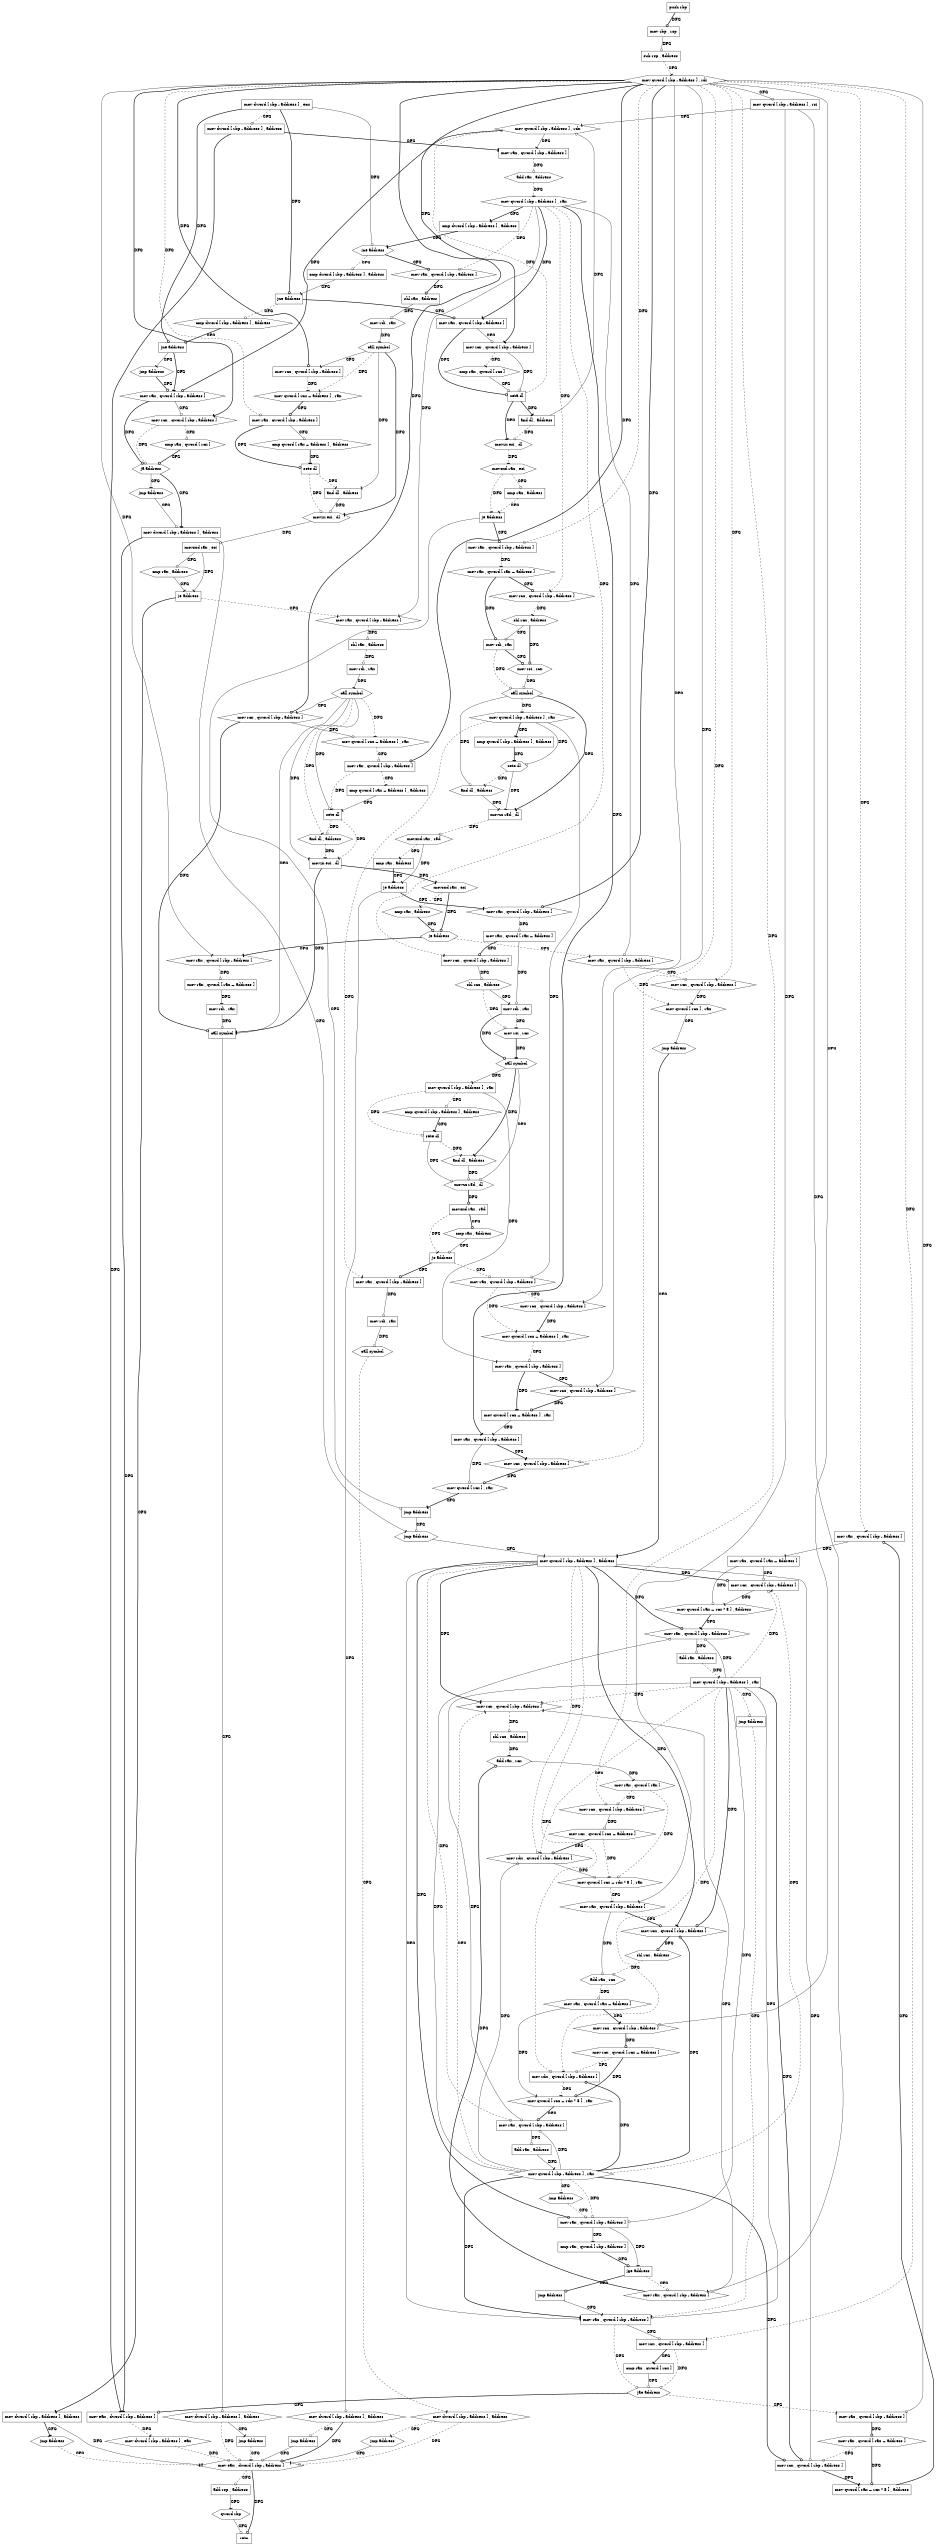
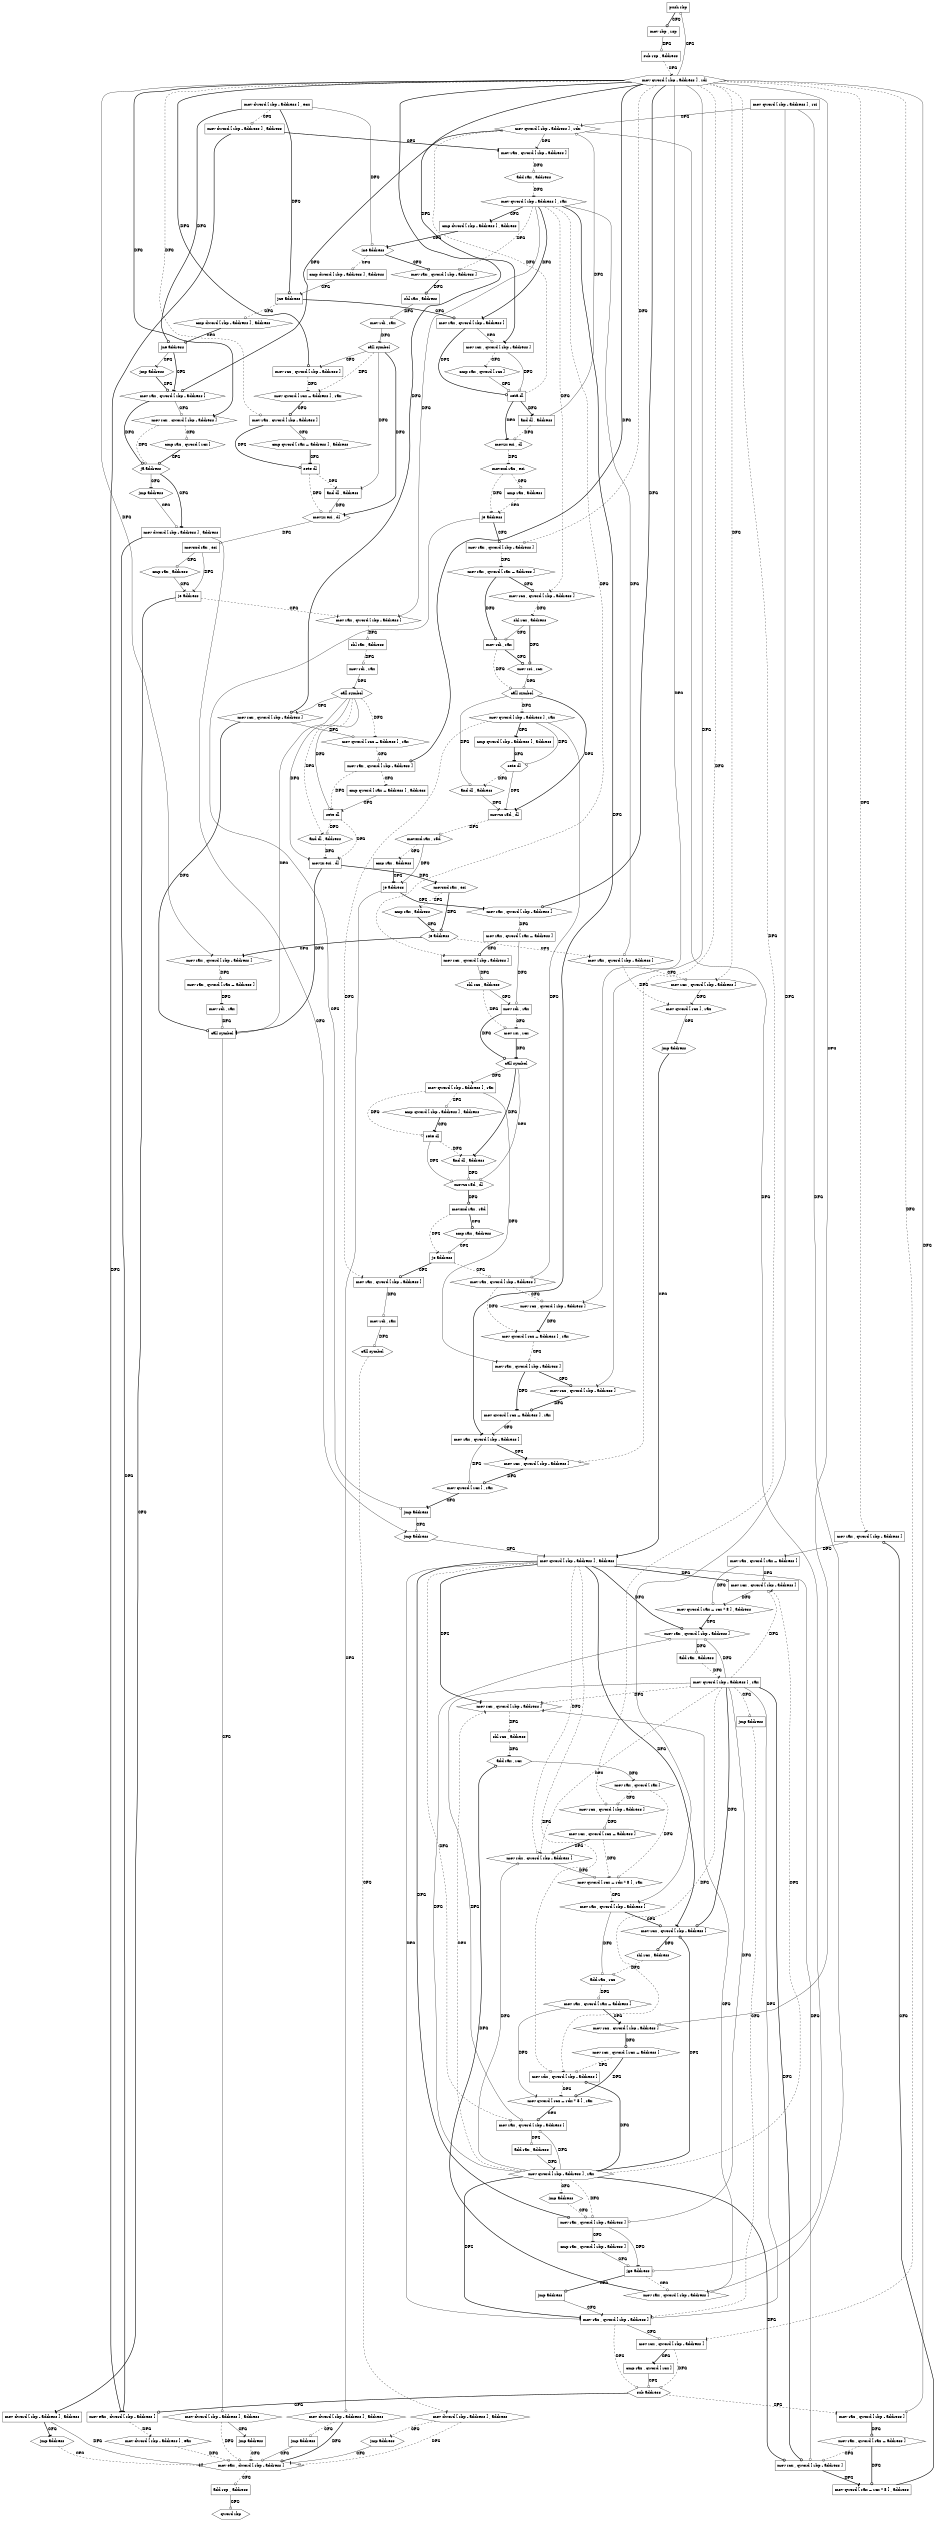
edge "push rbp" -> "mov rbp , rsp": label "DFG" -> "CFG"
edge "mov qword [ rbp - address ] , rdi" -> "mov qword [ rbp - address ] , rsi": now "mov qword [ rbp - address ] , rdi" -> "push rbp"
edge "mov qword [ rbp - address ] , rdx" -> "jge address": added, label "DFG"
edge "cmp rax , qword [ rbp - address ]" -> "jge address": style bold -> solid
node "jae address": label "jae address" -> "sub address"
edge "add rsp , address" -> "qword rbp": arrowhead tee -> odot
node "retn": removed
